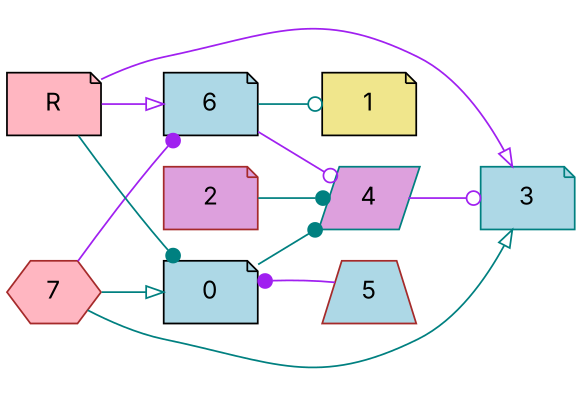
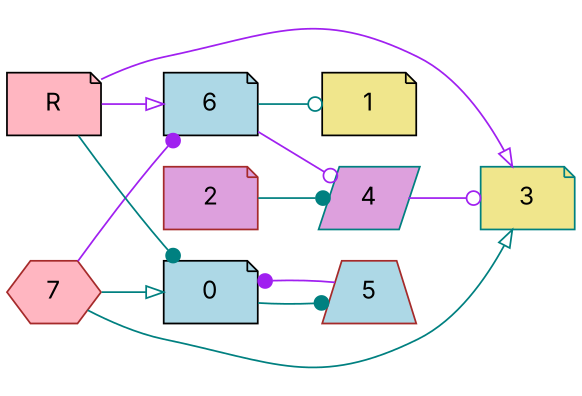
node "3": fillcolor lightblue -> khaki
edge "0" -> "4": now "0" -> "5"
